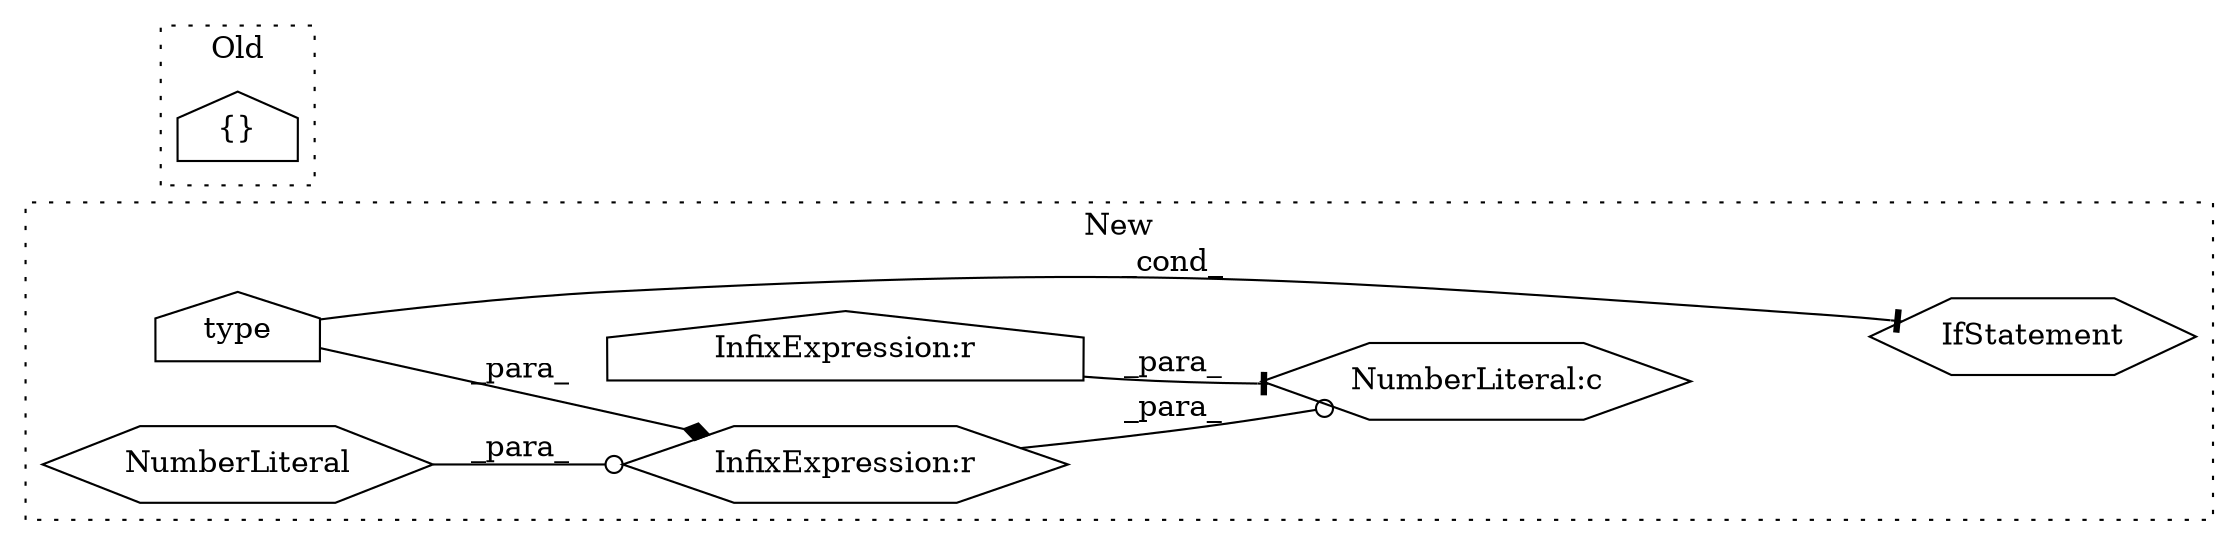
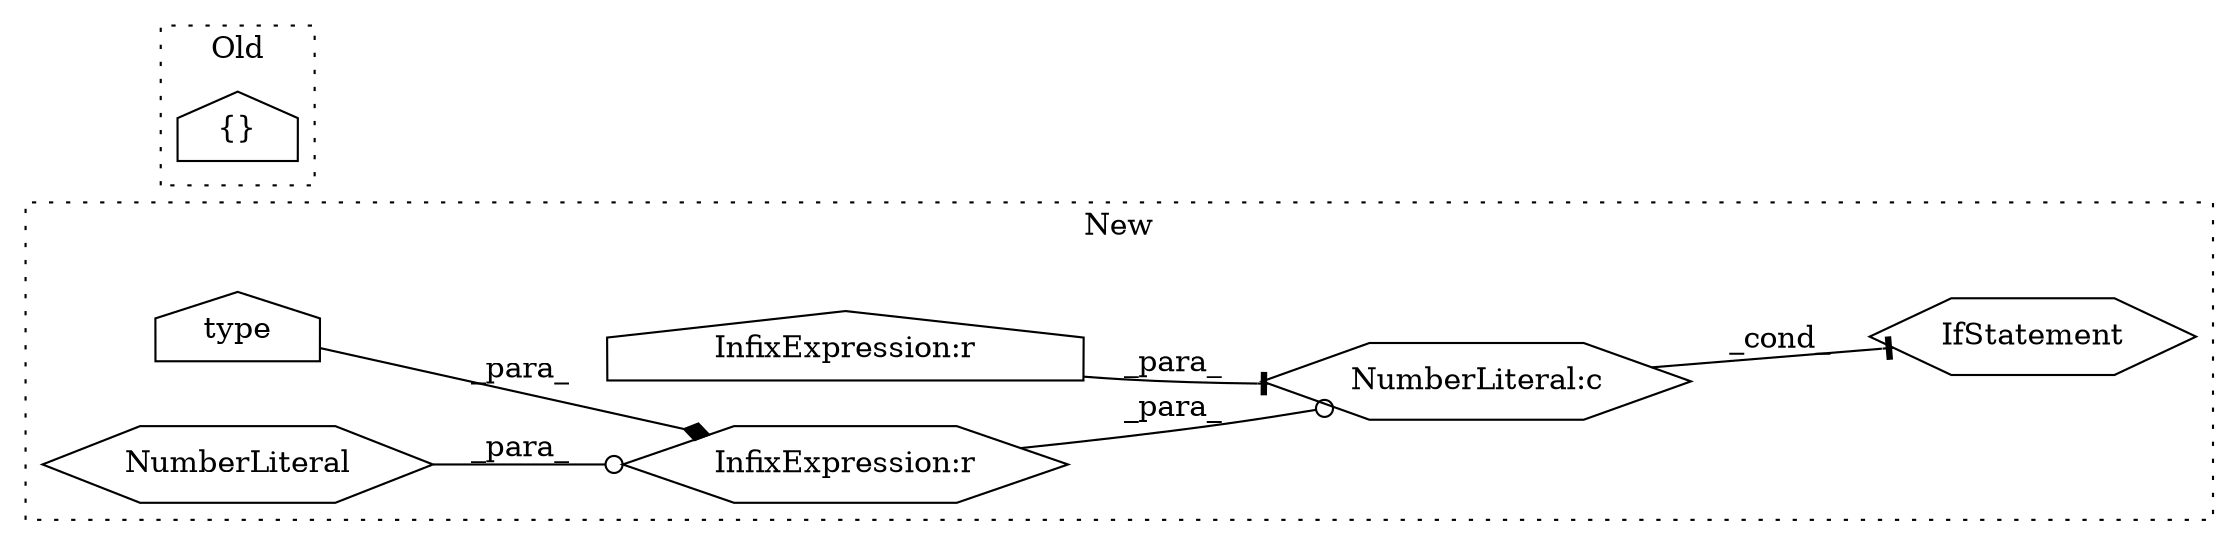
edge "type" -> "IfStatement": now "NumberLiteral:c" -> "IfStatement"
